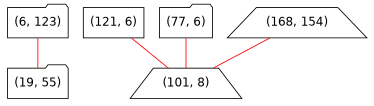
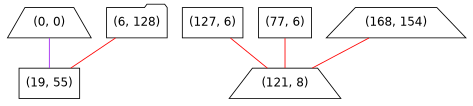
node "(6, 123)": label "(6, 123)" -> "(6, 128)"
node "(0, 0)": added
node "(121, 6)": label "(121, 6)" -> "(127, 6)"
node "(77, 6)": shape folder -> box
node "(19, 55)": shape folder -> box
node "(101, 8)": label "(101, 8)" -> "(121, 8)"
